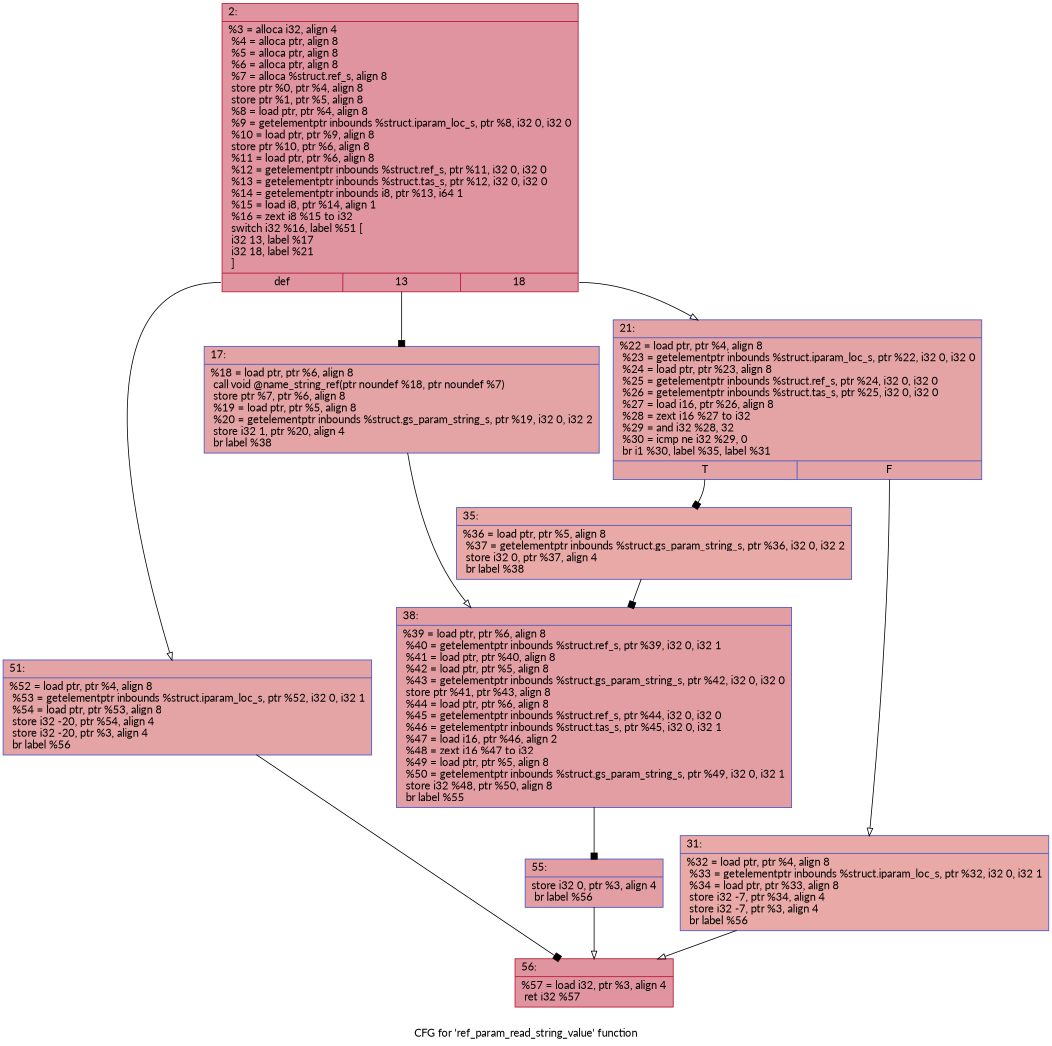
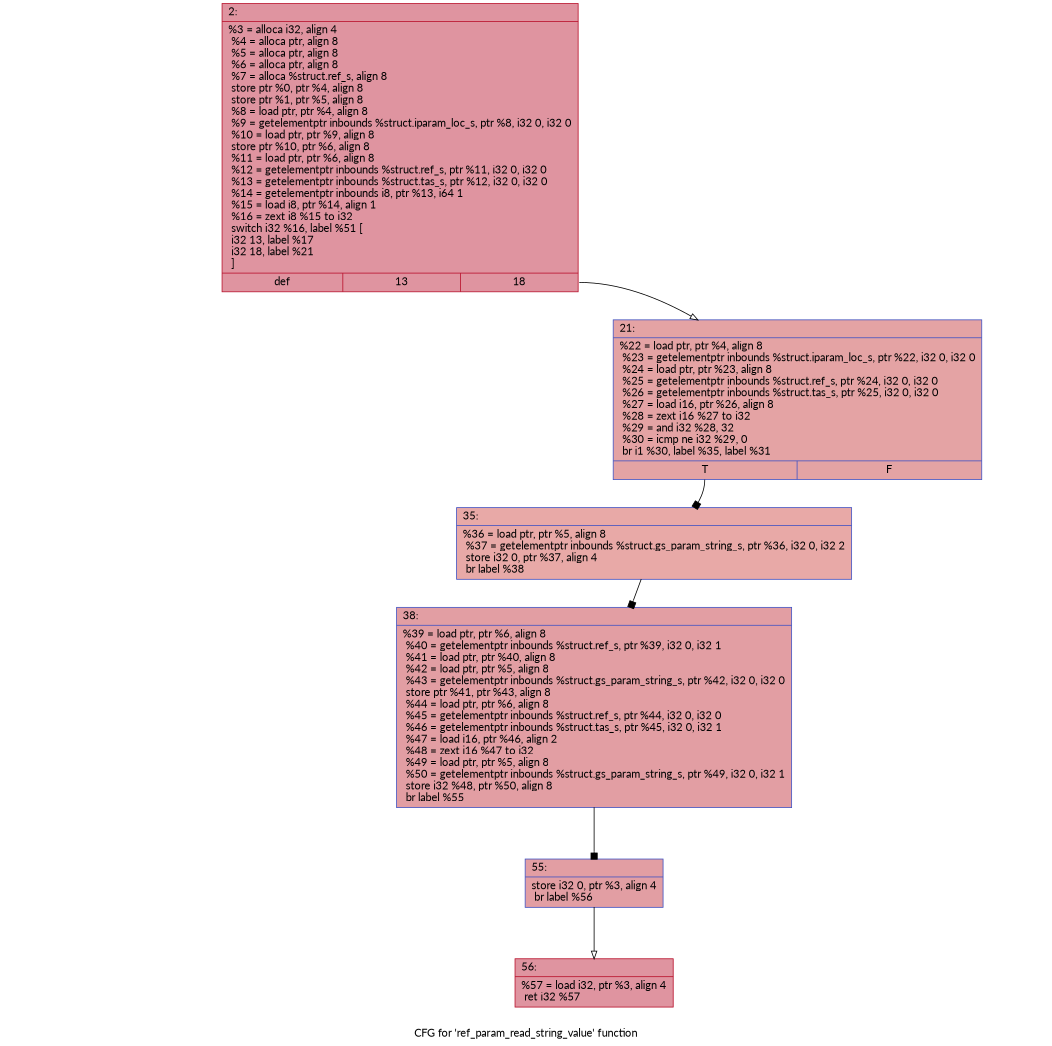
node "17:": removed
node "51:": removed
node "31:": removed
